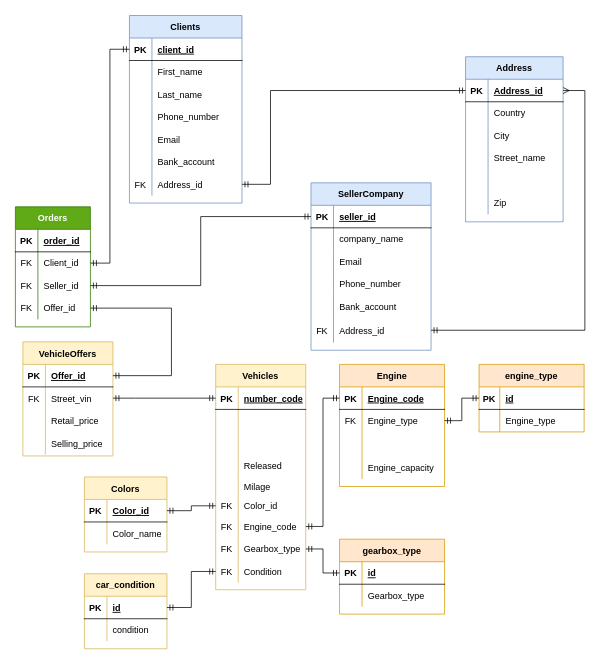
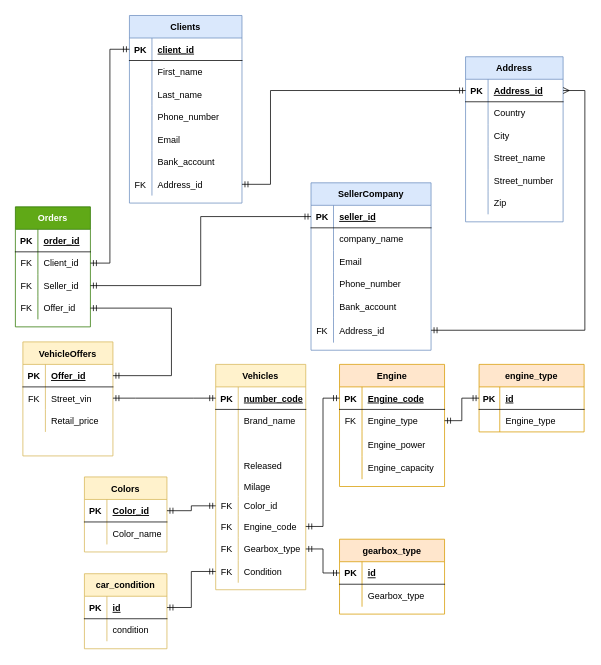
node "Street_number": added
node "Brand_name": added
node "Selling_price": removed
node "Engine_power": added
